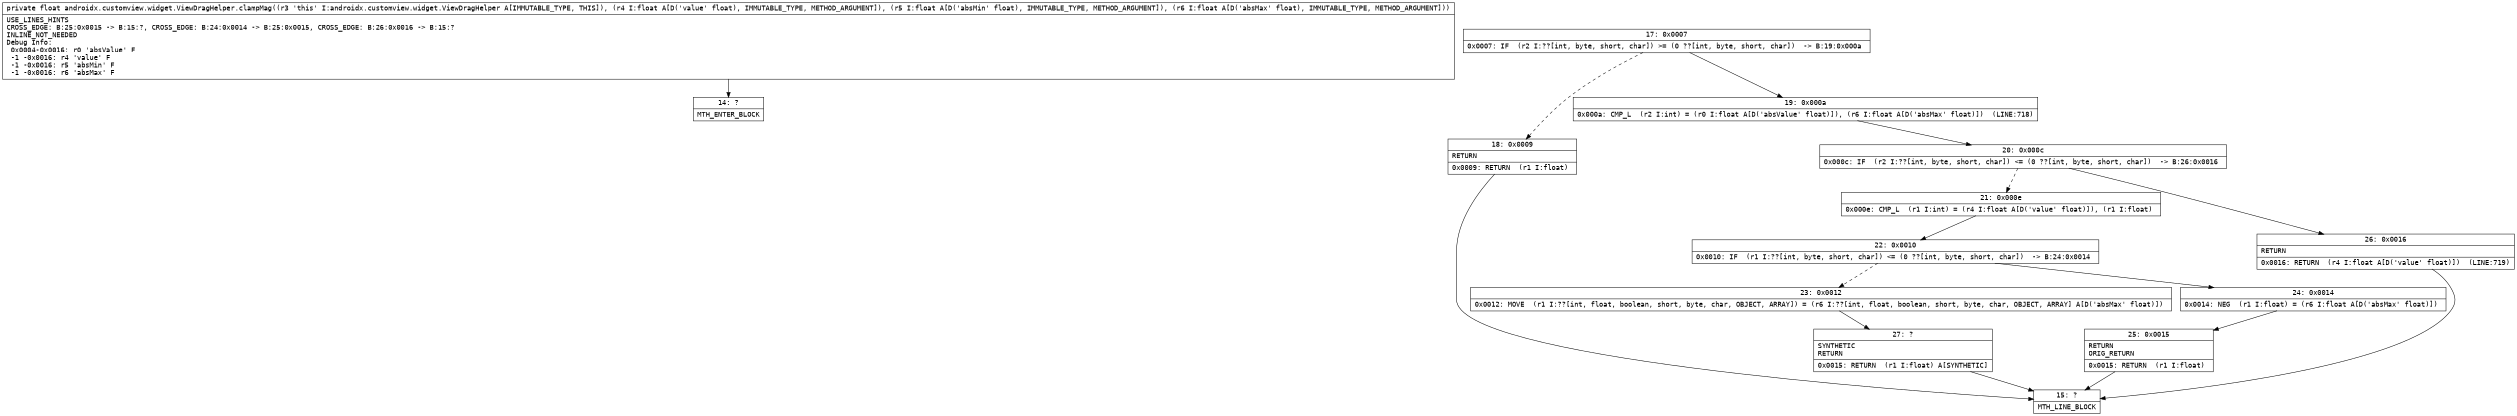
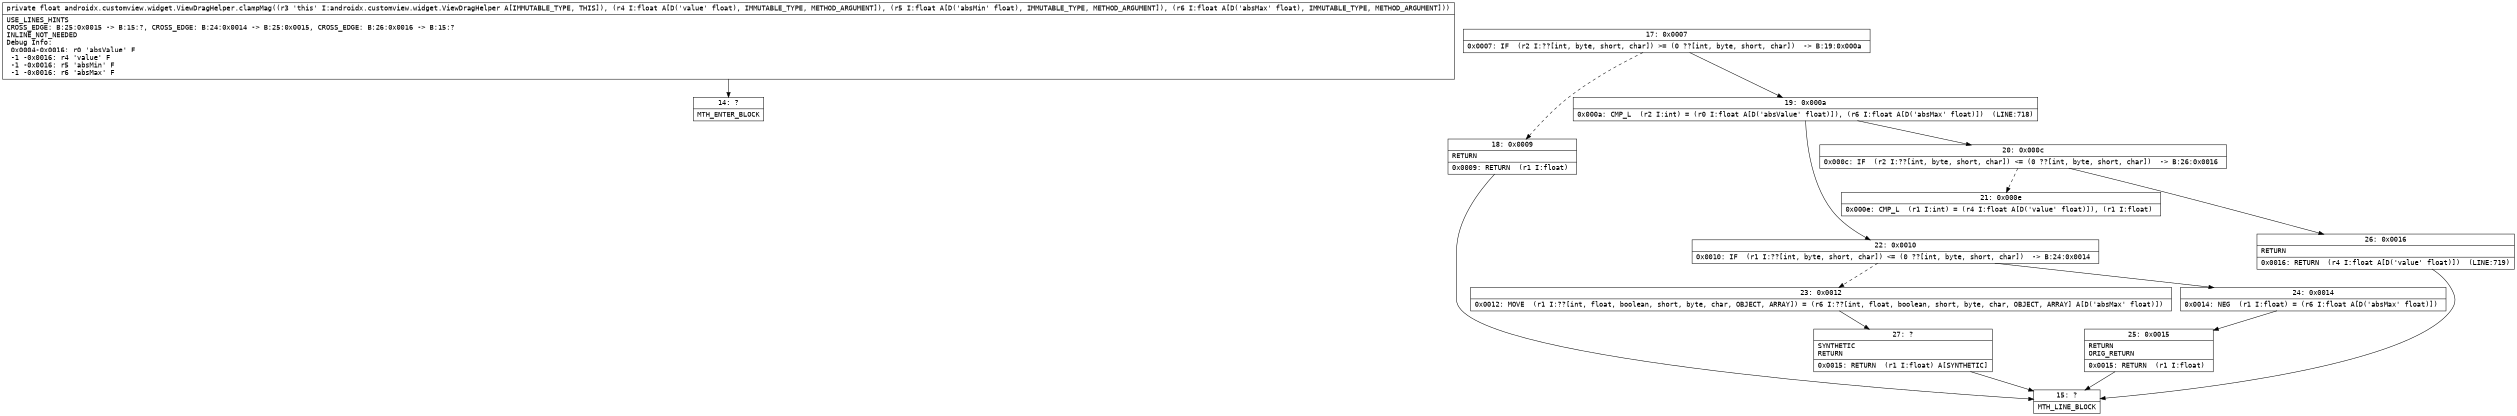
edge "21: 0x000e" -> "22: 0x0010": now "19: 0x000a" -> "22: 0x0010"
